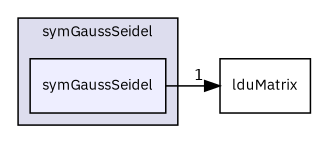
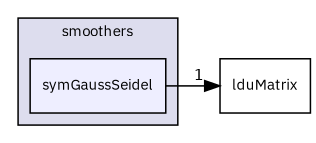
cluster "symGaussSeidel": label "symGaussSeidel" -> "smoothers"
